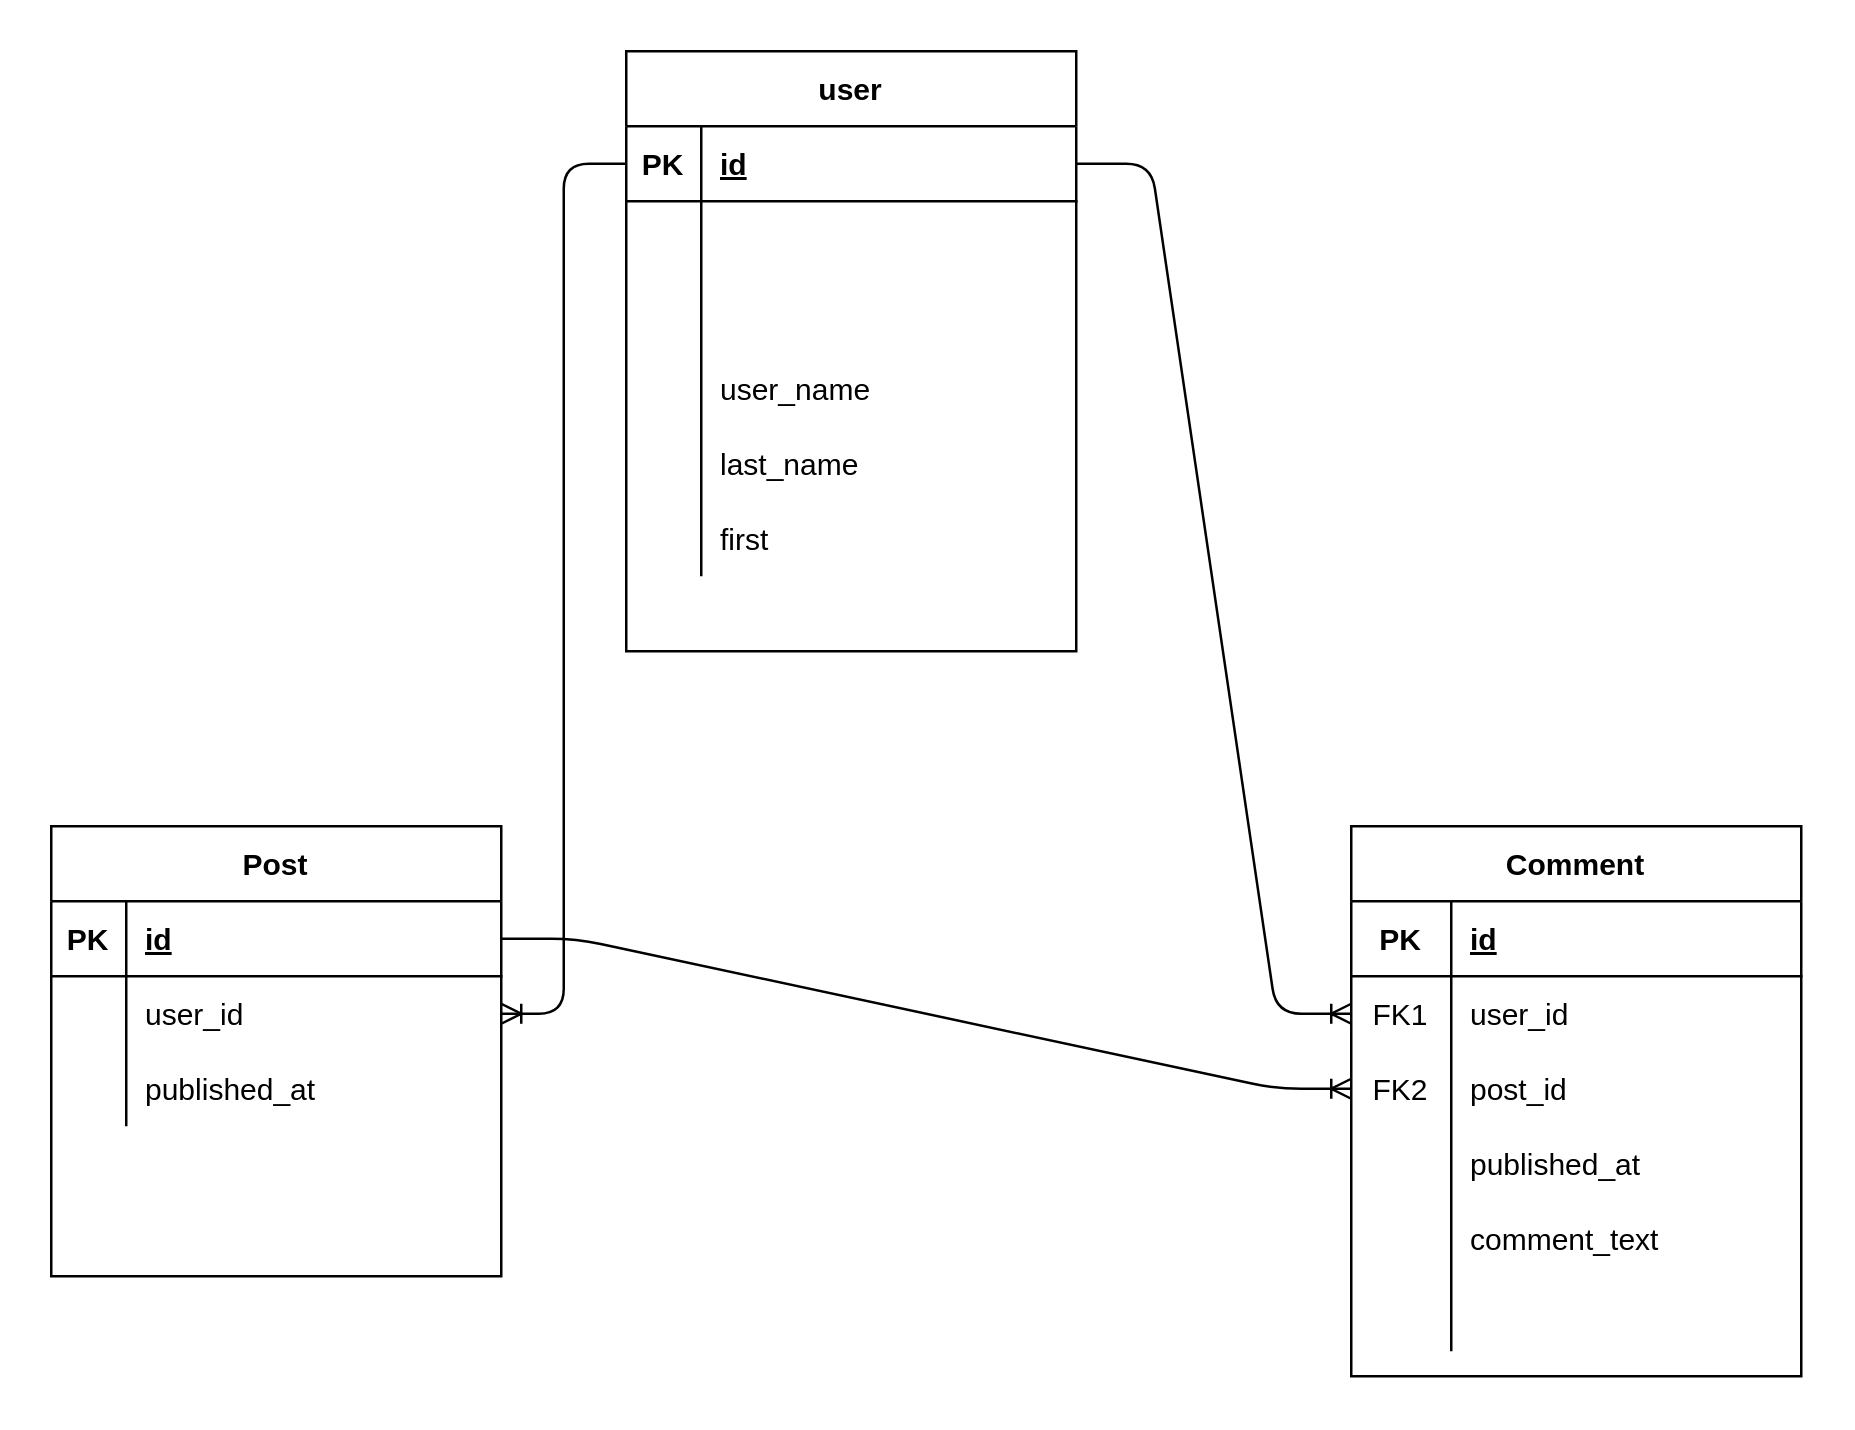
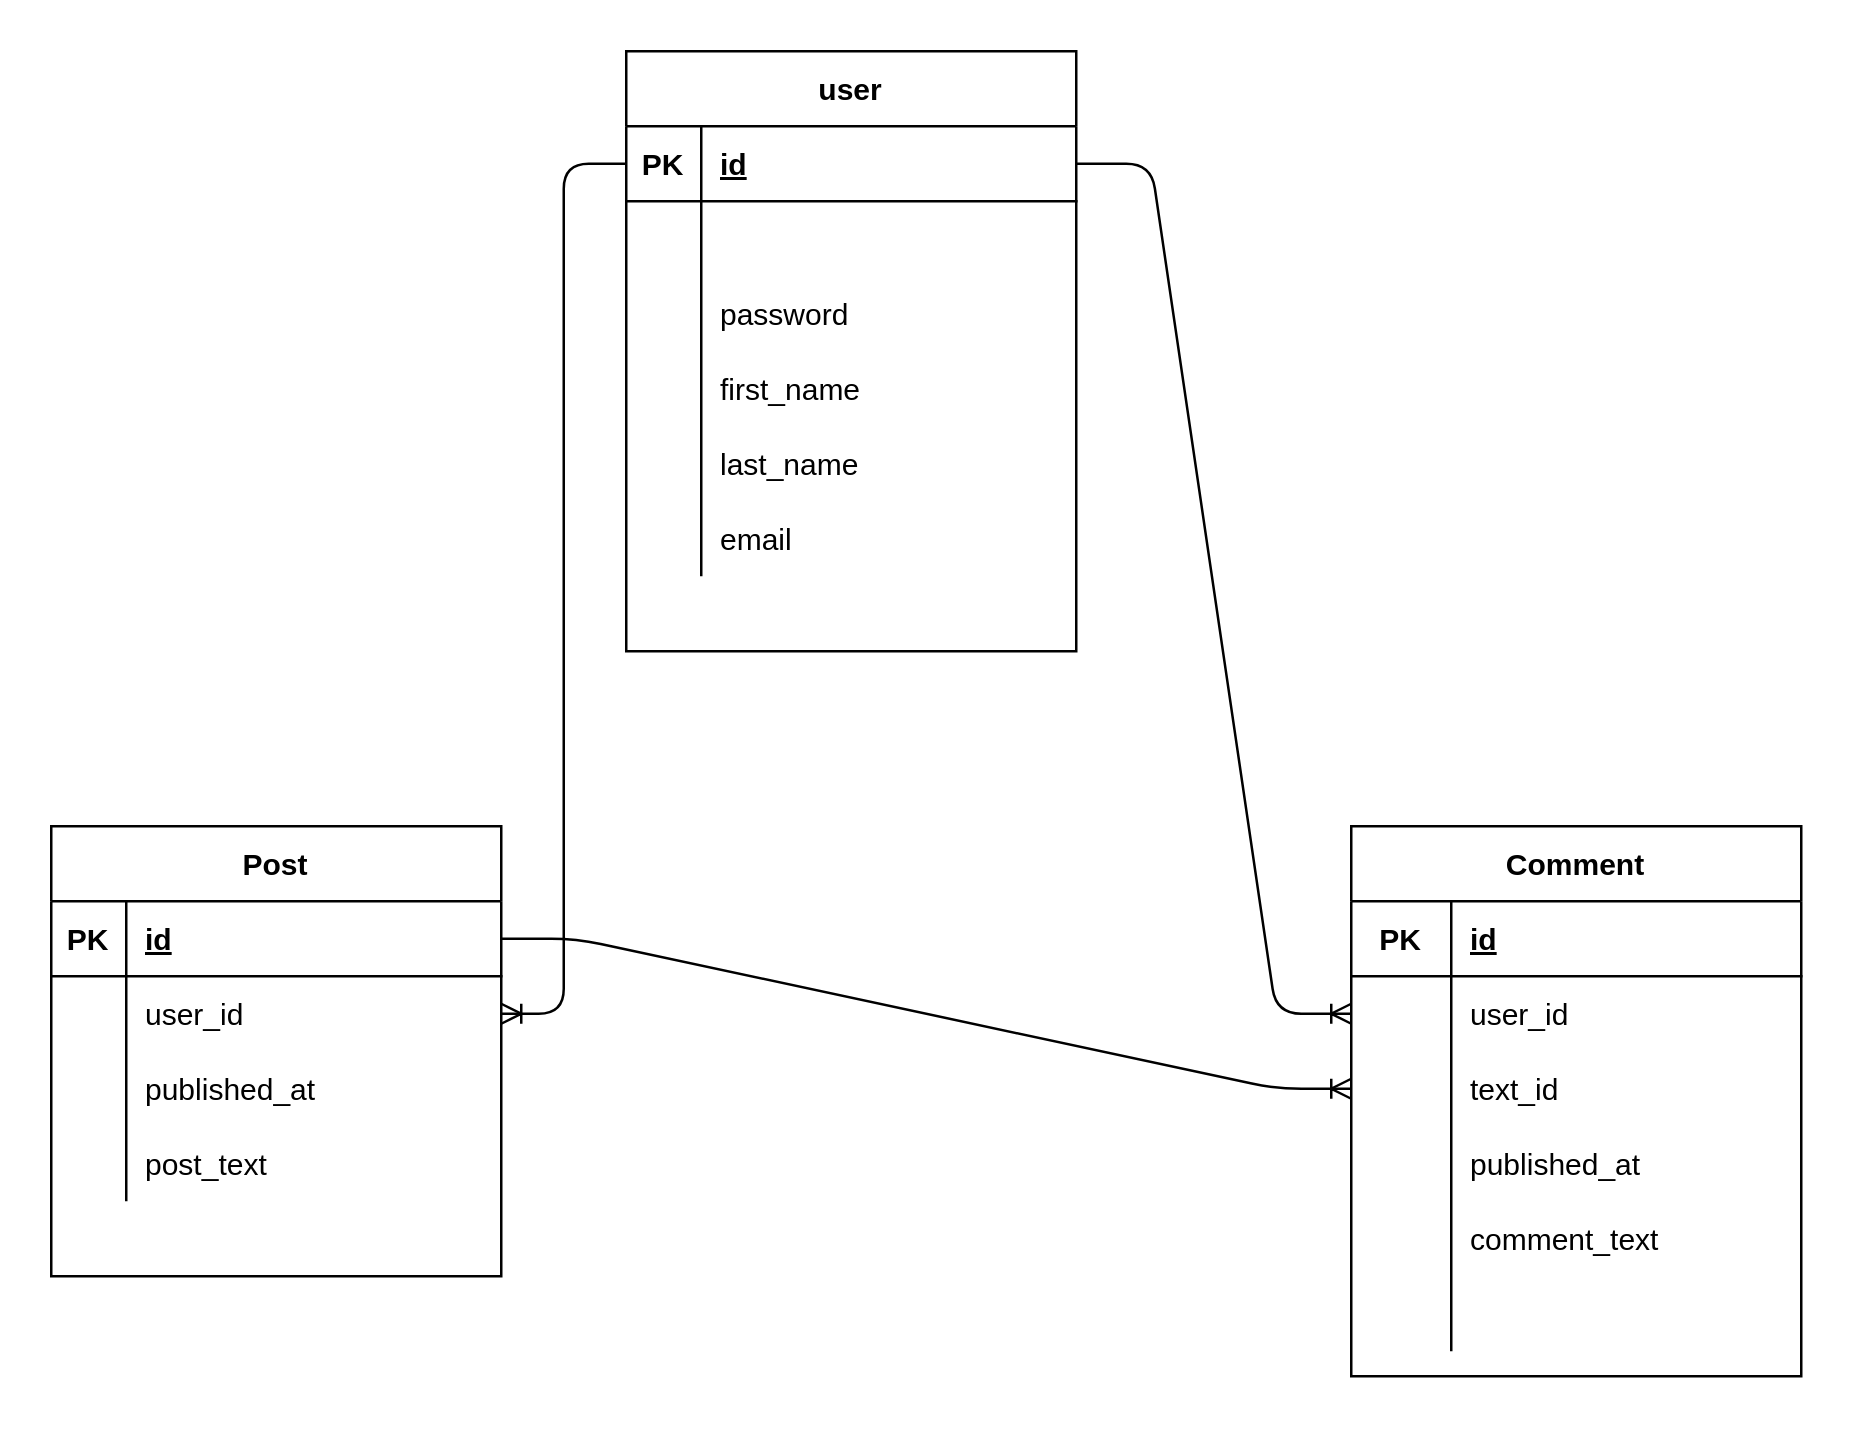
node "password": added
node "user_name": label "user_name" -> "first_name"
node "first": label "first" -> "email"
node "FK1": removed
node "FK2": removed
node "post_id": label "post_id" -> "text_id"
node "post_text": added
